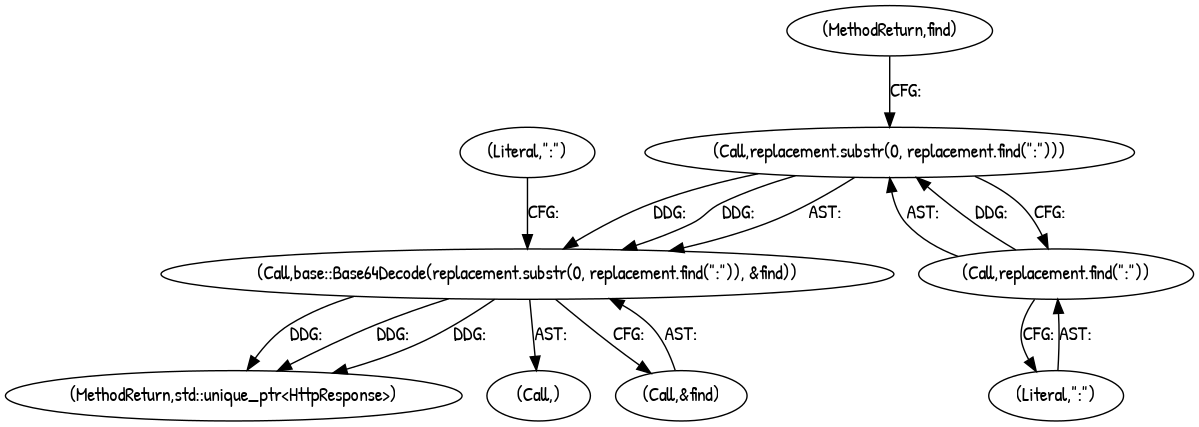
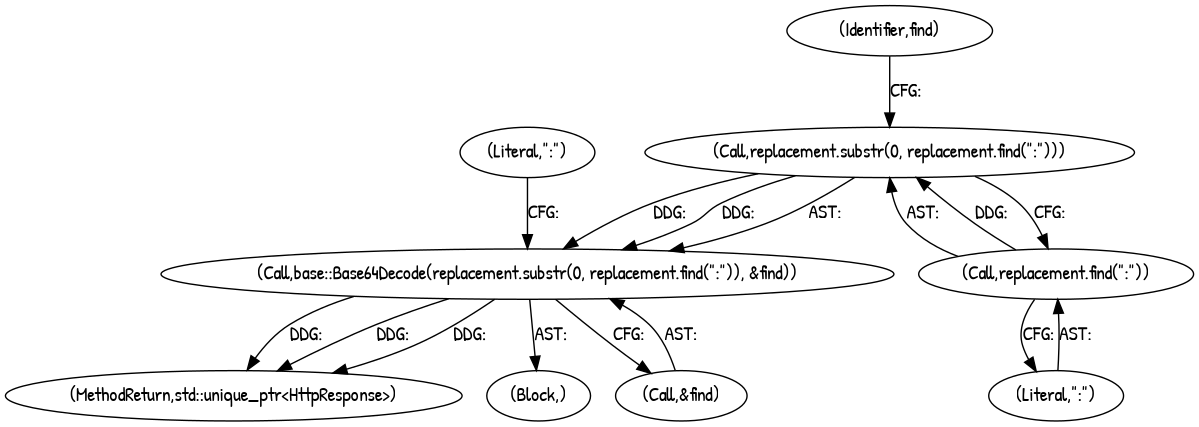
node "(MethodReturn,find)": label "(MethodReturn,find)" -> "(Identifier,find)"
node "(Call,)": label "(Call,)" -> "(Block,)"
